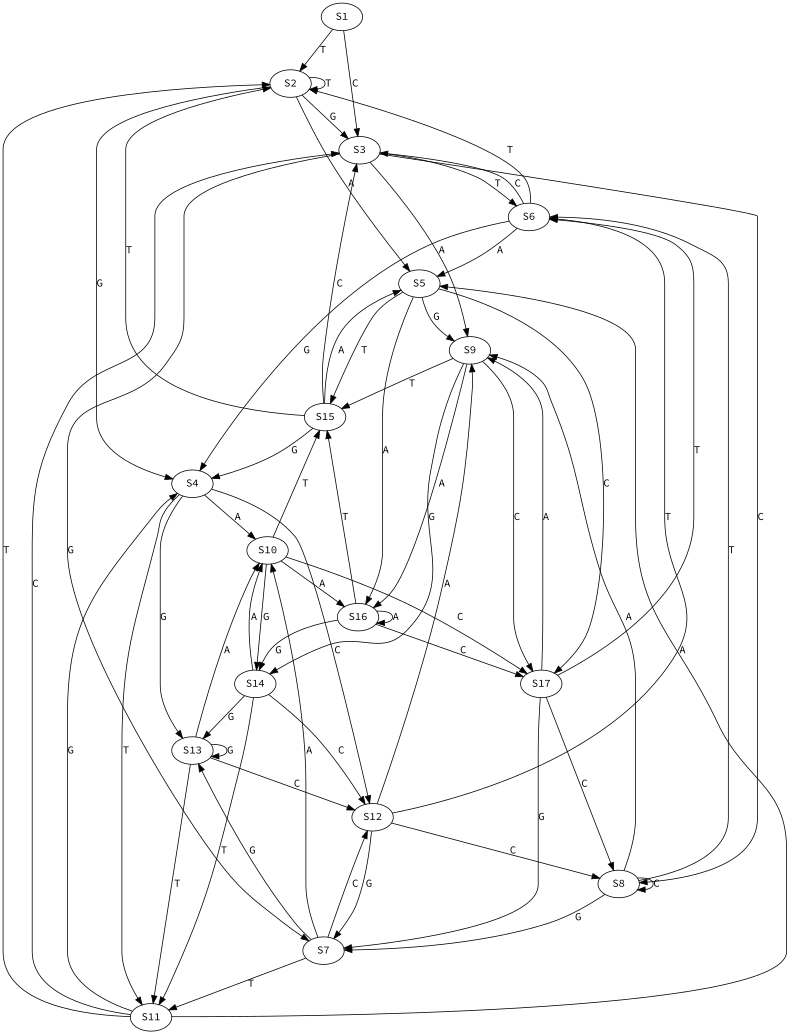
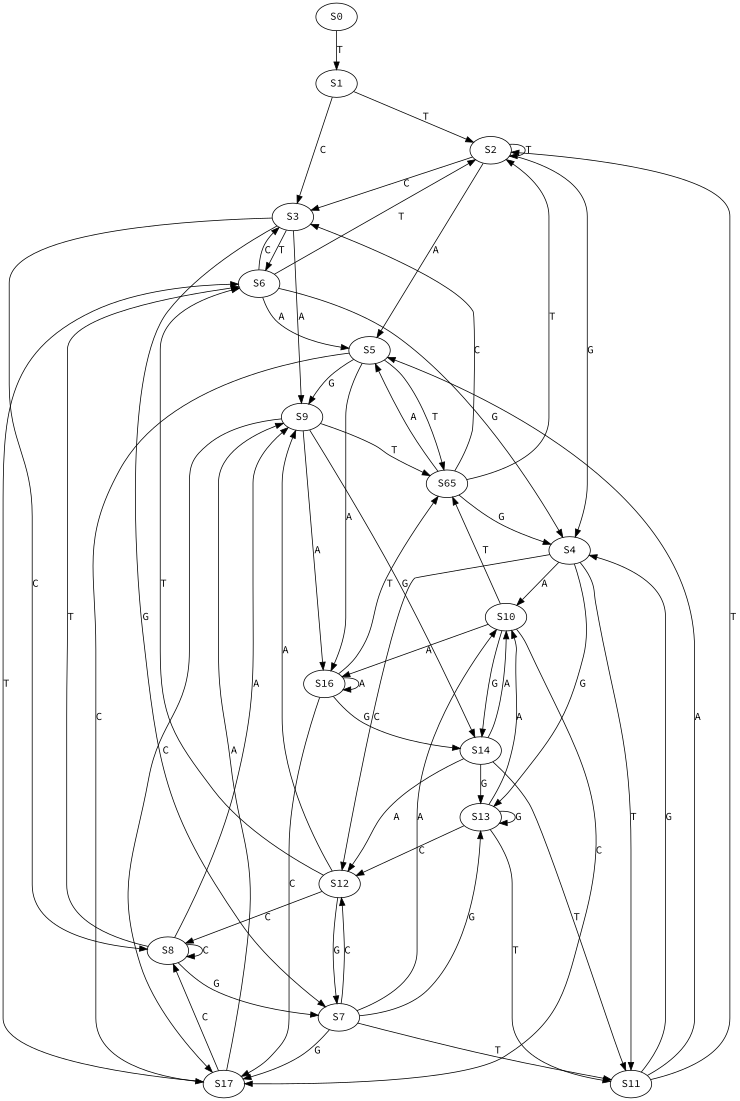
node "S0": added
edge "S2" -> "S3": label "G" -> "C"
node "S15": label "S15" -> "S65"
edge "S11" -> "S3": removed, label "C"
edge "S14" -> "S12": label "C" -> "A"
edge "S17" -> "S7": reversed
